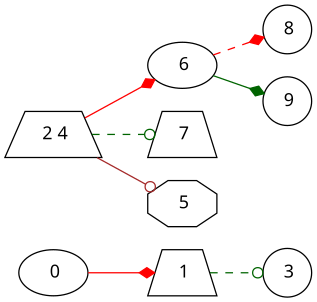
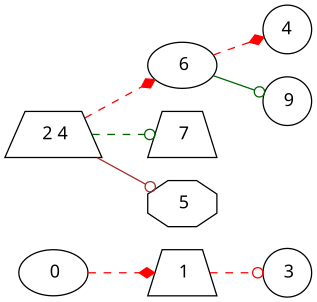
node "8": label "8" -> "4"
edge "6" -> "9": arrowhead diamond -> odot
edge "2 4" -> "6": style solid -> dashed
edge "0" -> "1": style solid -> dashed
edge "1" -> "3": color darkgreen -> red
